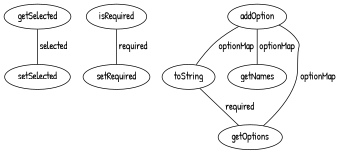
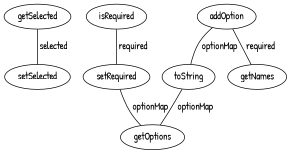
edge "addOption" -- "getNames": label " optionMap" -> " required"
edge "addOption" -- "getOptions": now "setRequired" -- "getOptions"
edge "toString" -- "getOptions": label " required" -> " optionMap"
